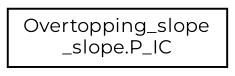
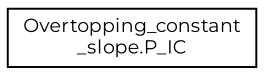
node "Overtopping_slope _slope.P_IC": label "Overtopping_slope _slope.P_IC" -> "Overtopping_constant _slope.P_IC"
